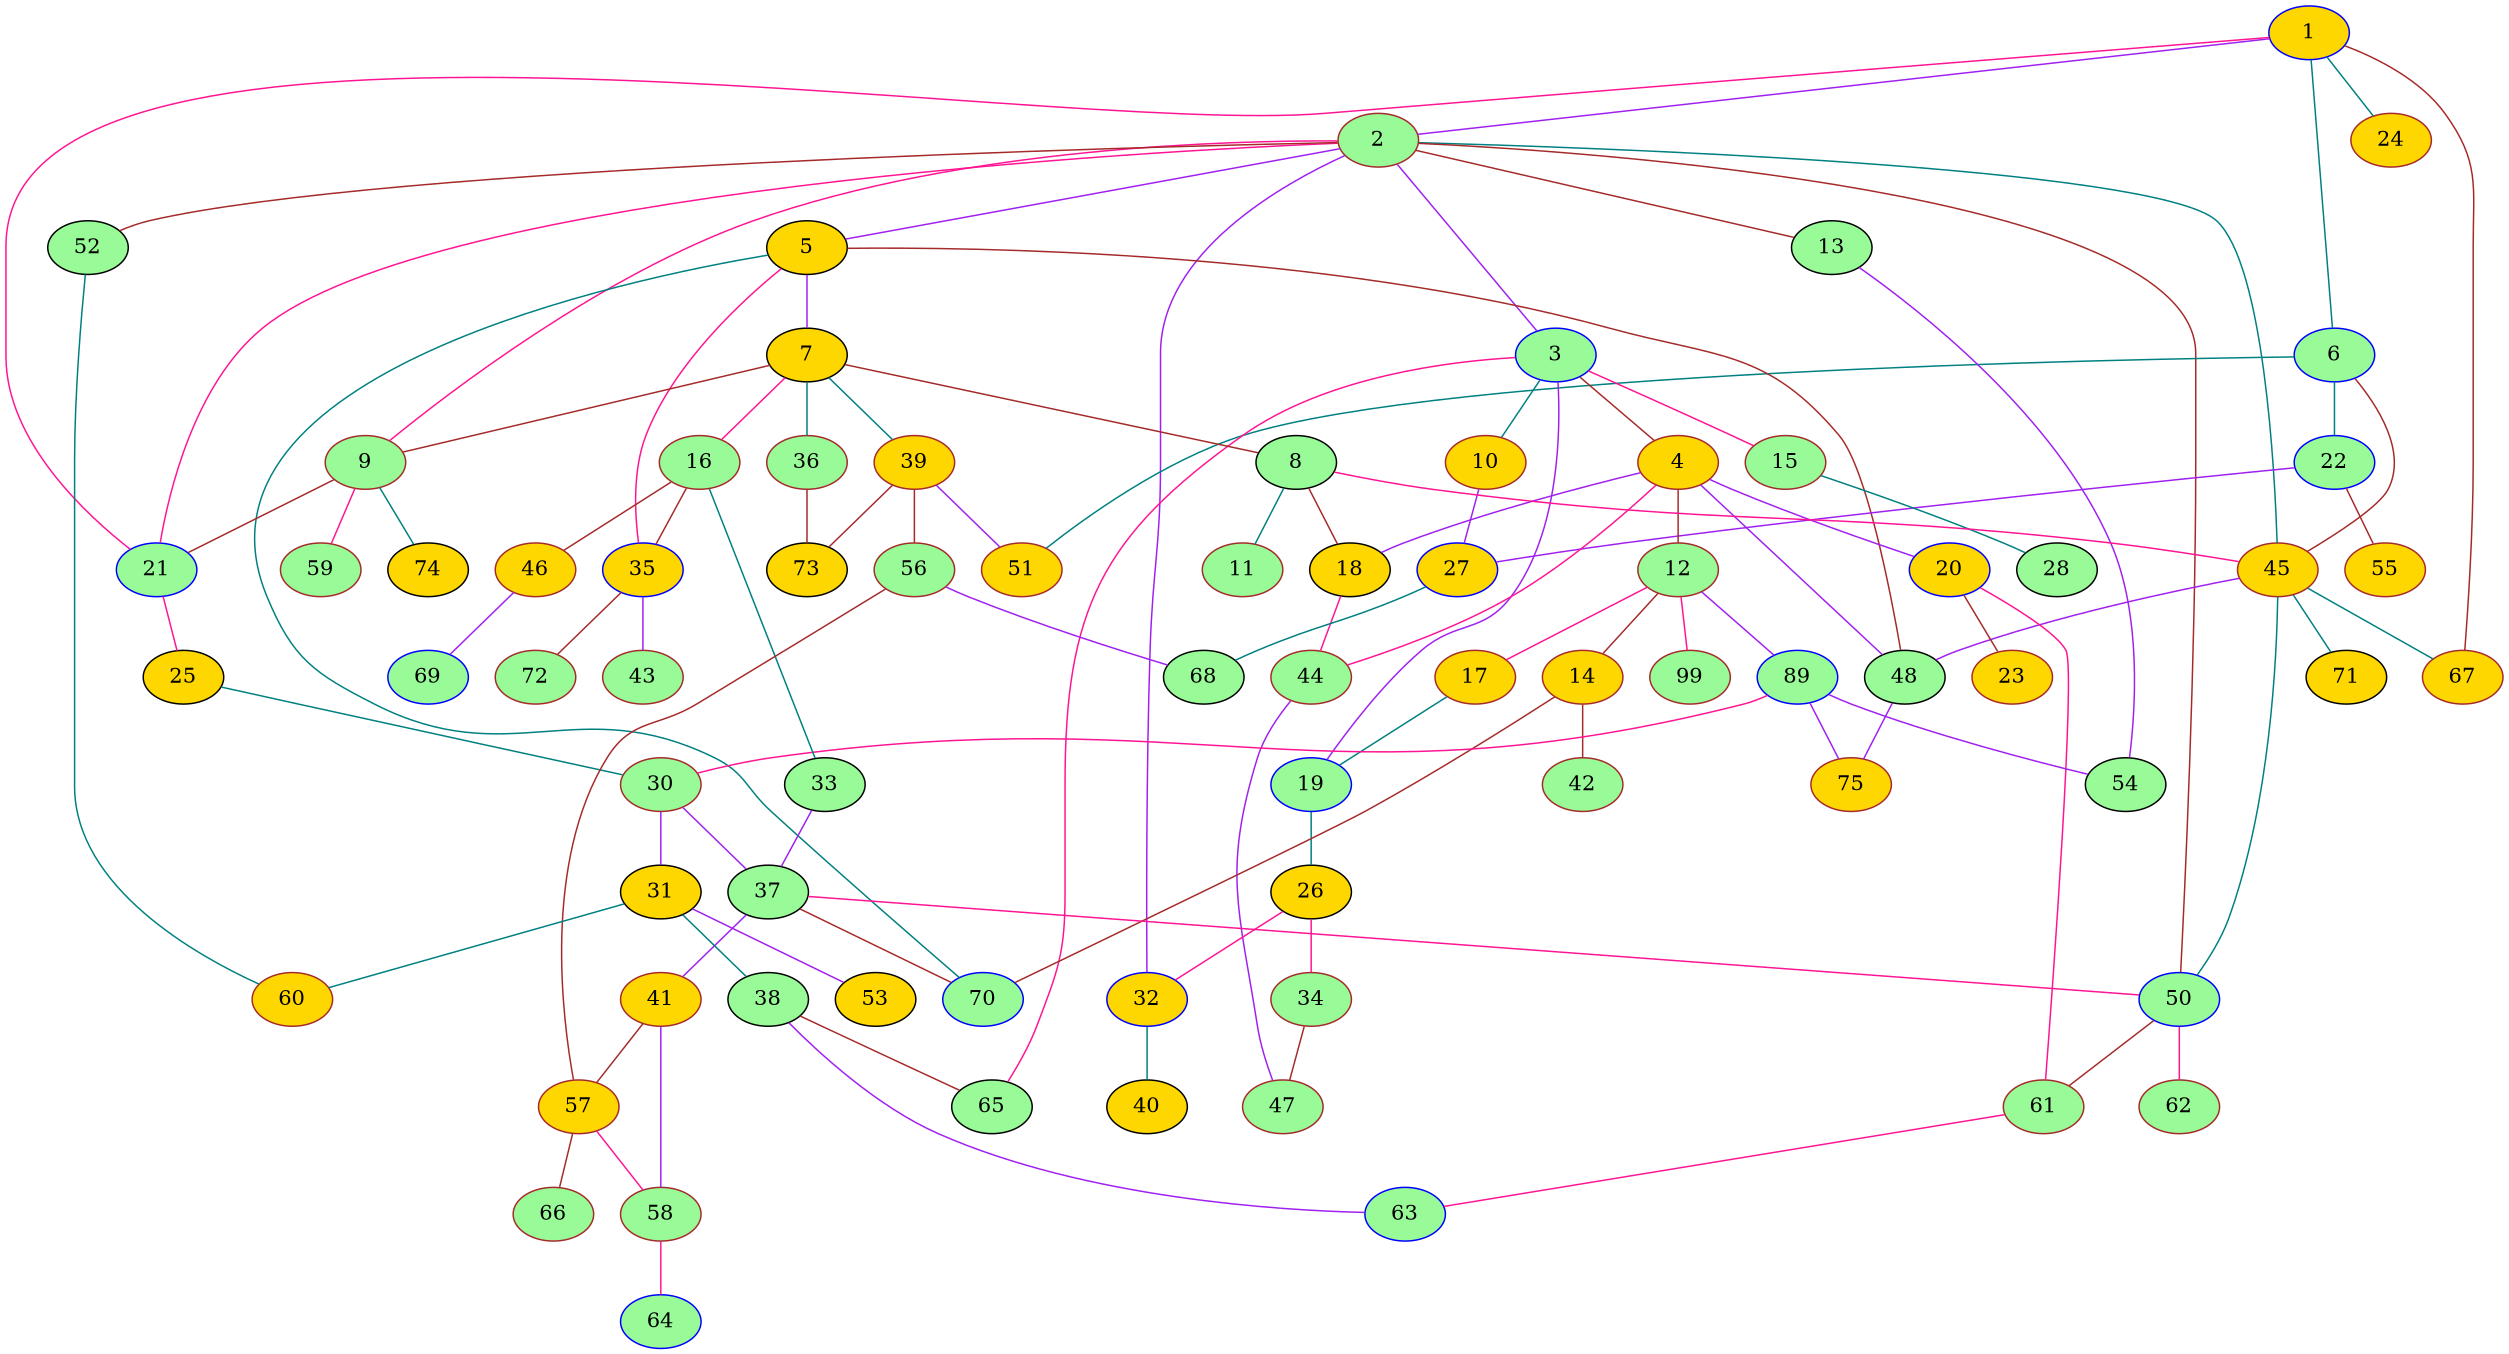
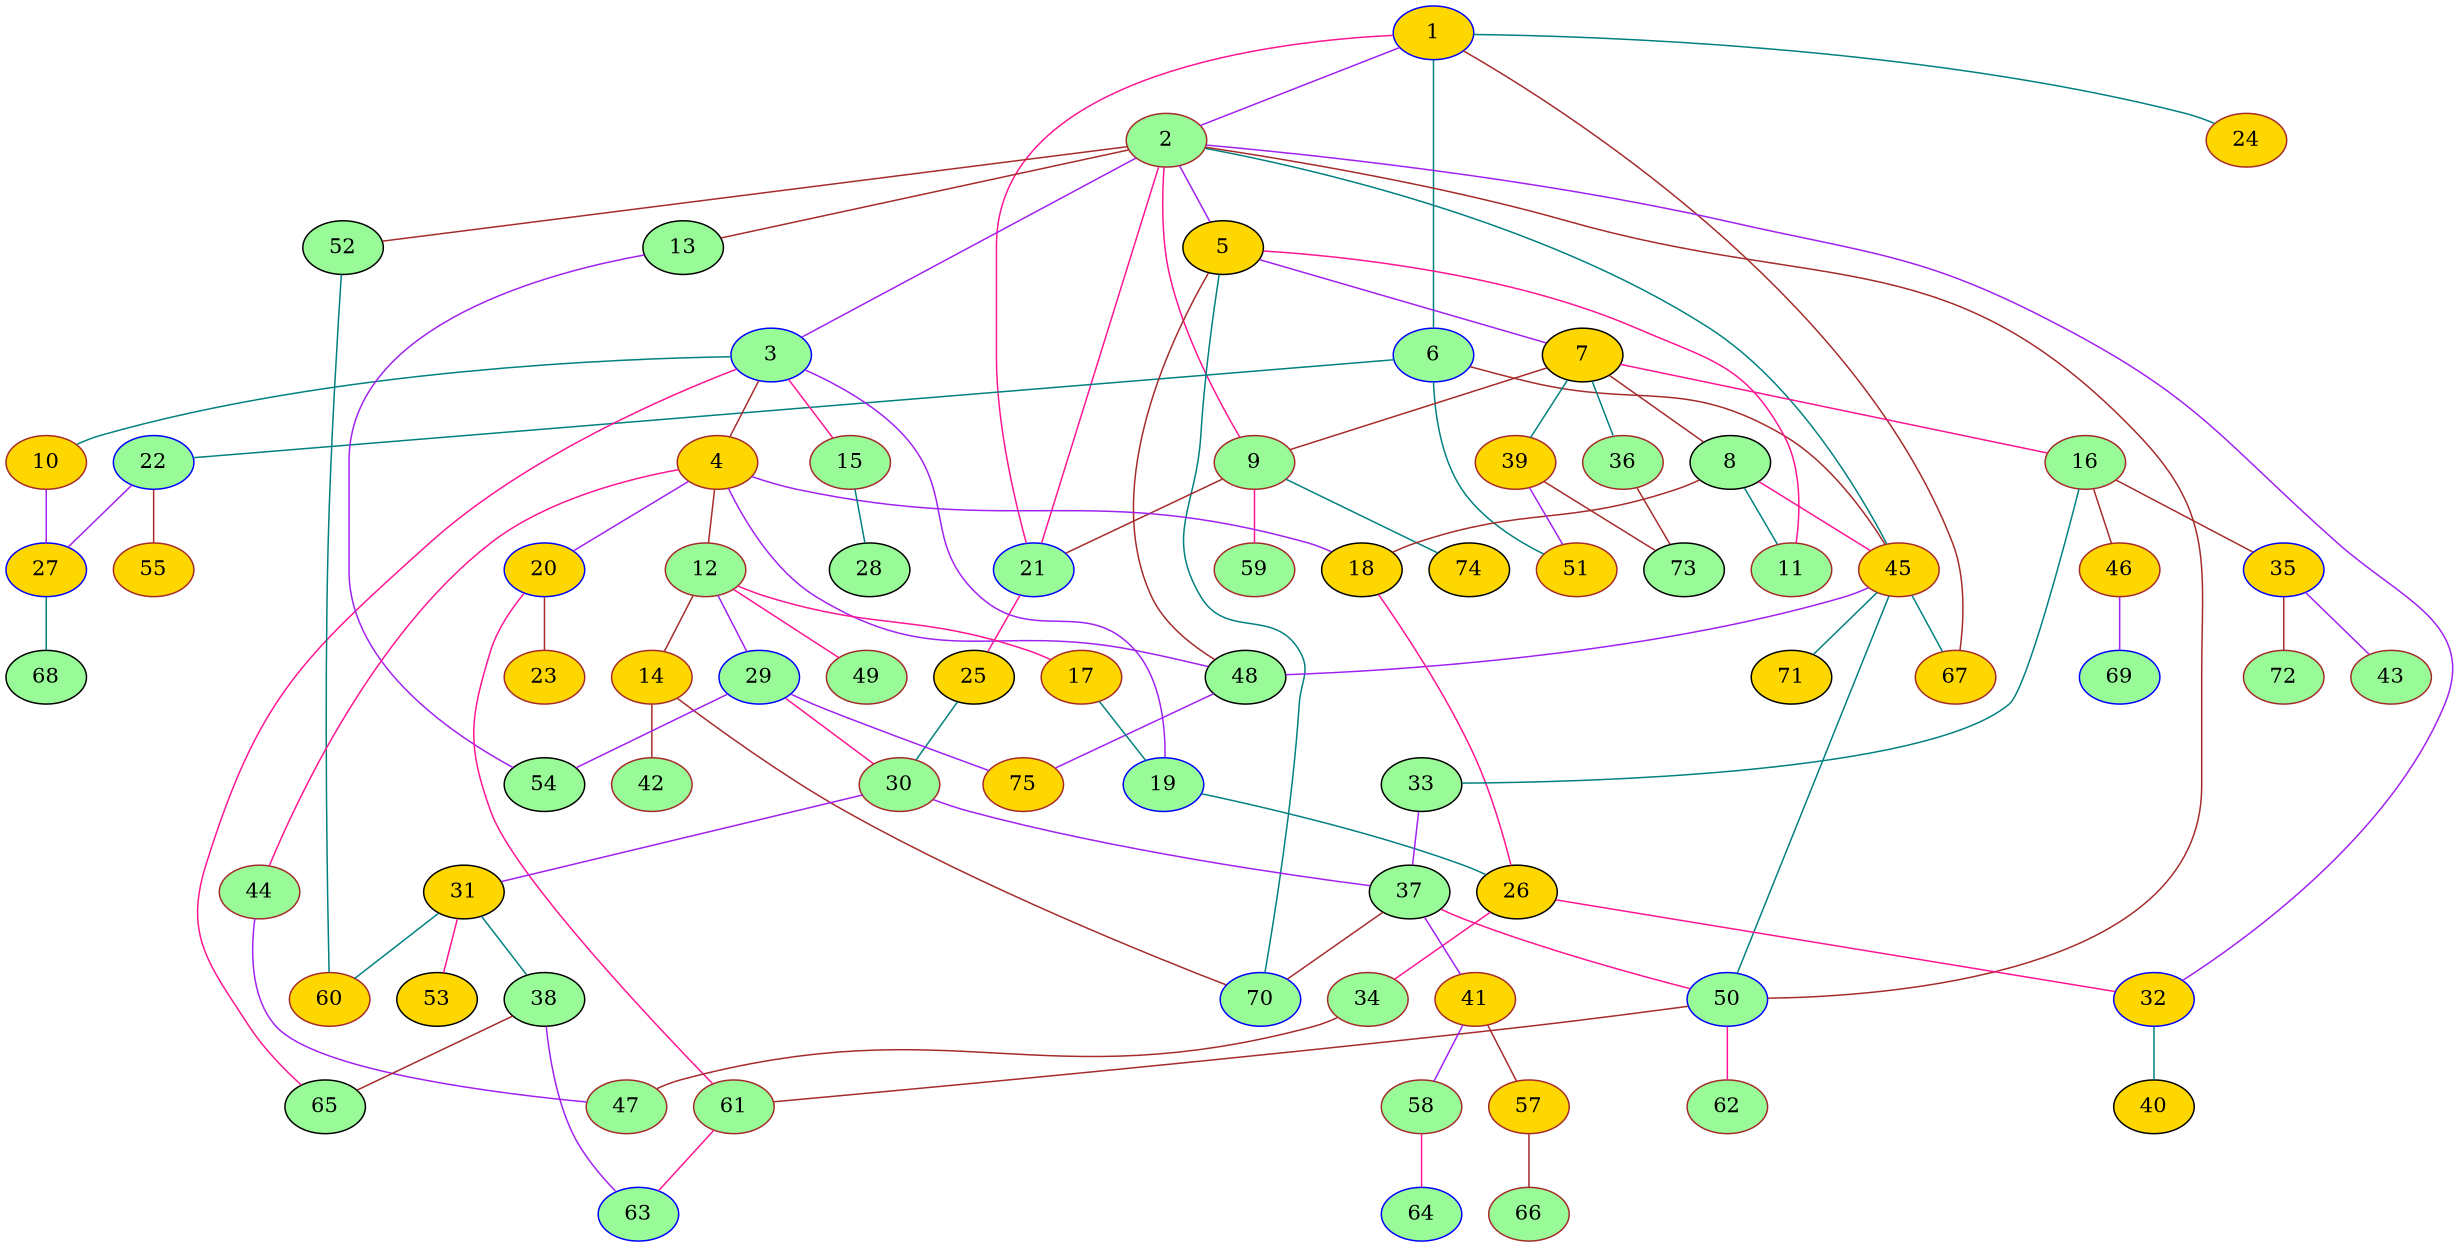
edge "5" -- "35": now "5" -- "11"
node "73": fillcolor gold -> palegreen
node "56": removed
edge "18" -- "44": now "18" -- "26"
node "99": label "99" -> "49"
node "89": label "89" -> "29"
edge "31" -- "53": color purple -> deeppink
edge "57" -- "58": removed
